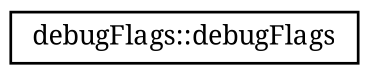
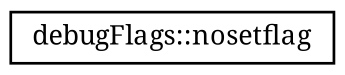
node "debugFlags::debugFlags": label "debugFlags::debugFlags" -> "debugFlags::nosetflag"
